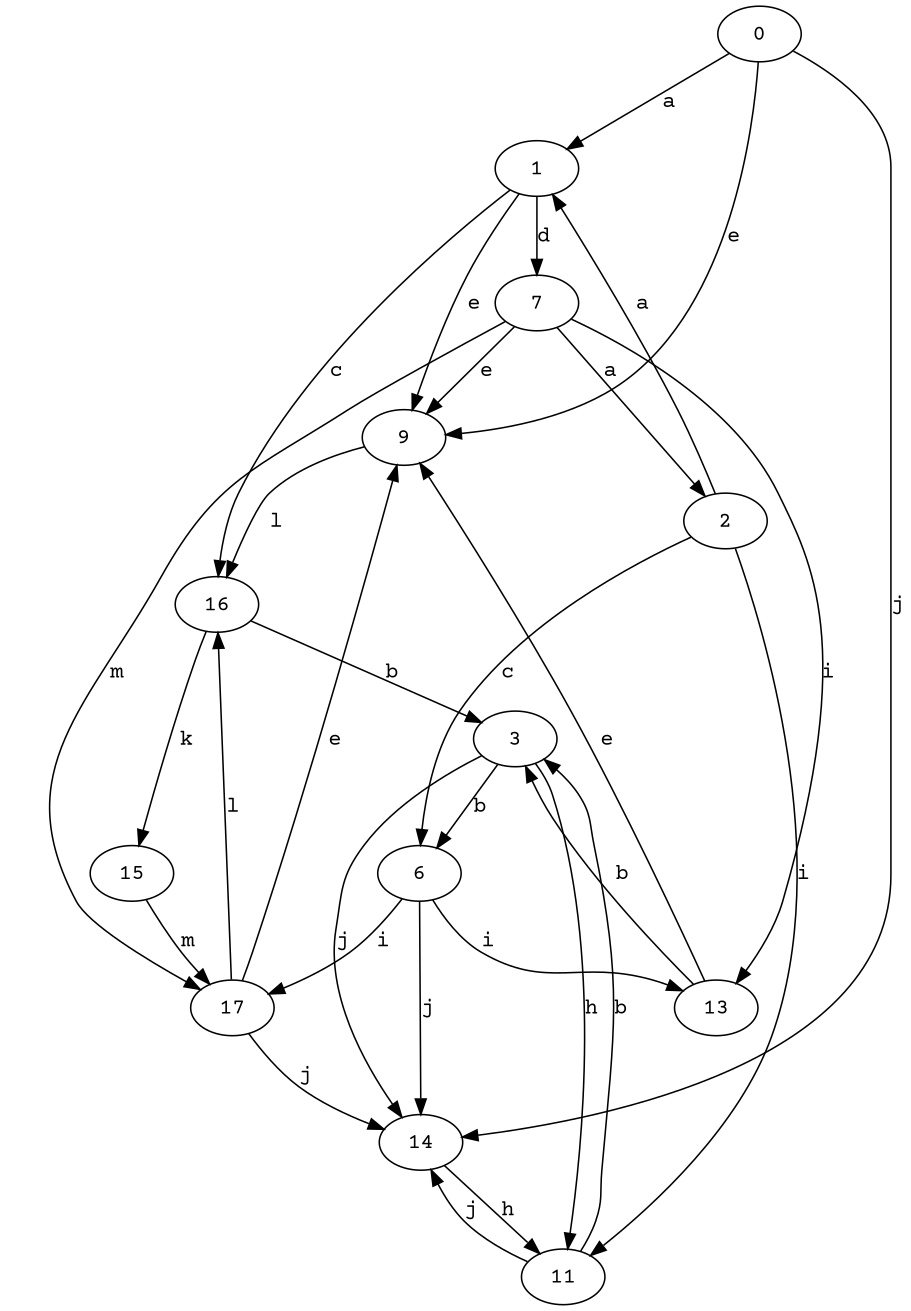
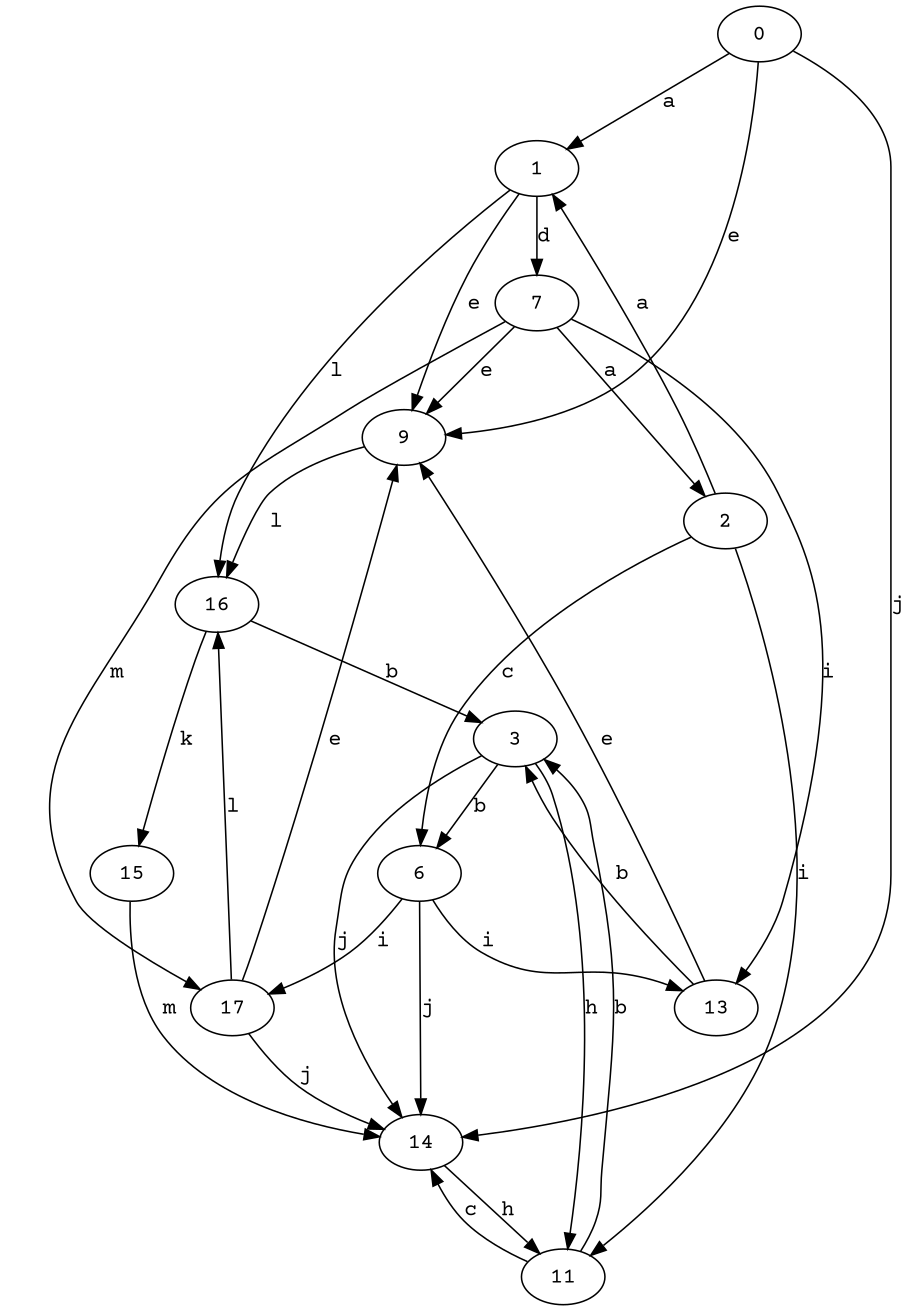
edge "1" -> "16": label "c" -> "l"
edge "15" -> "17": now "15" -> "14"
edge "11" -> "14": label "j" -> "c"
